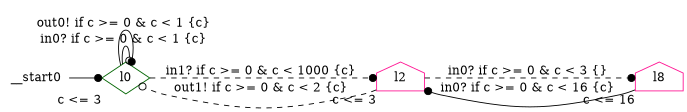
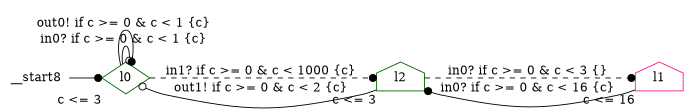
node "__start0": label "__start0" -> "__start8"
node "l2 c <= 3": color deeppink -> darkgreen
node "l8 c <= 16": label "l8 c <= 16" -> "l1 c <= 16"
edge "l2 c <= 3" -> "l0 c <= 3": style dashed -> solid
